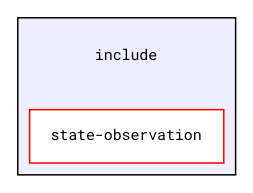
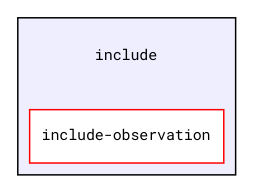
node "state-observation": label "state-observation" -> "include-observation"
